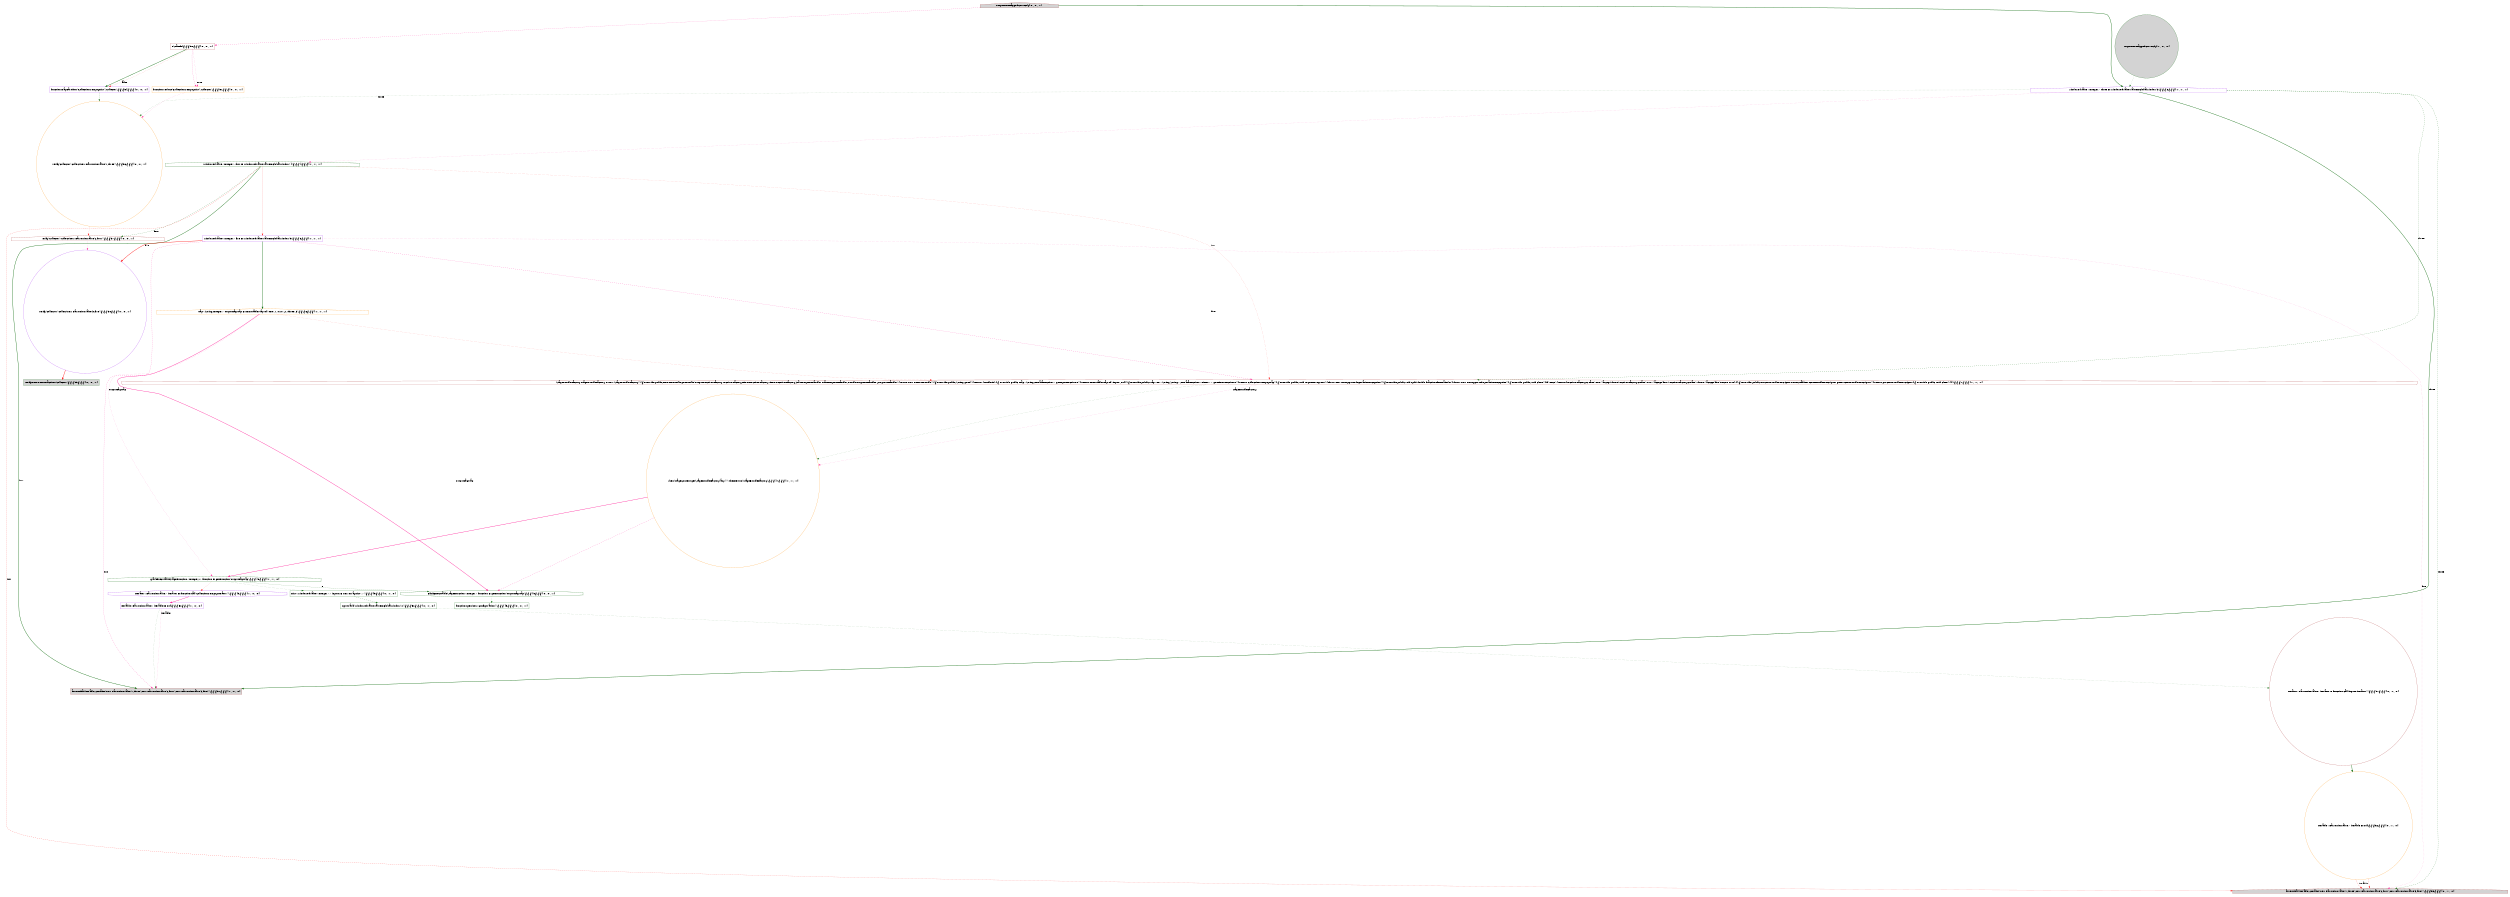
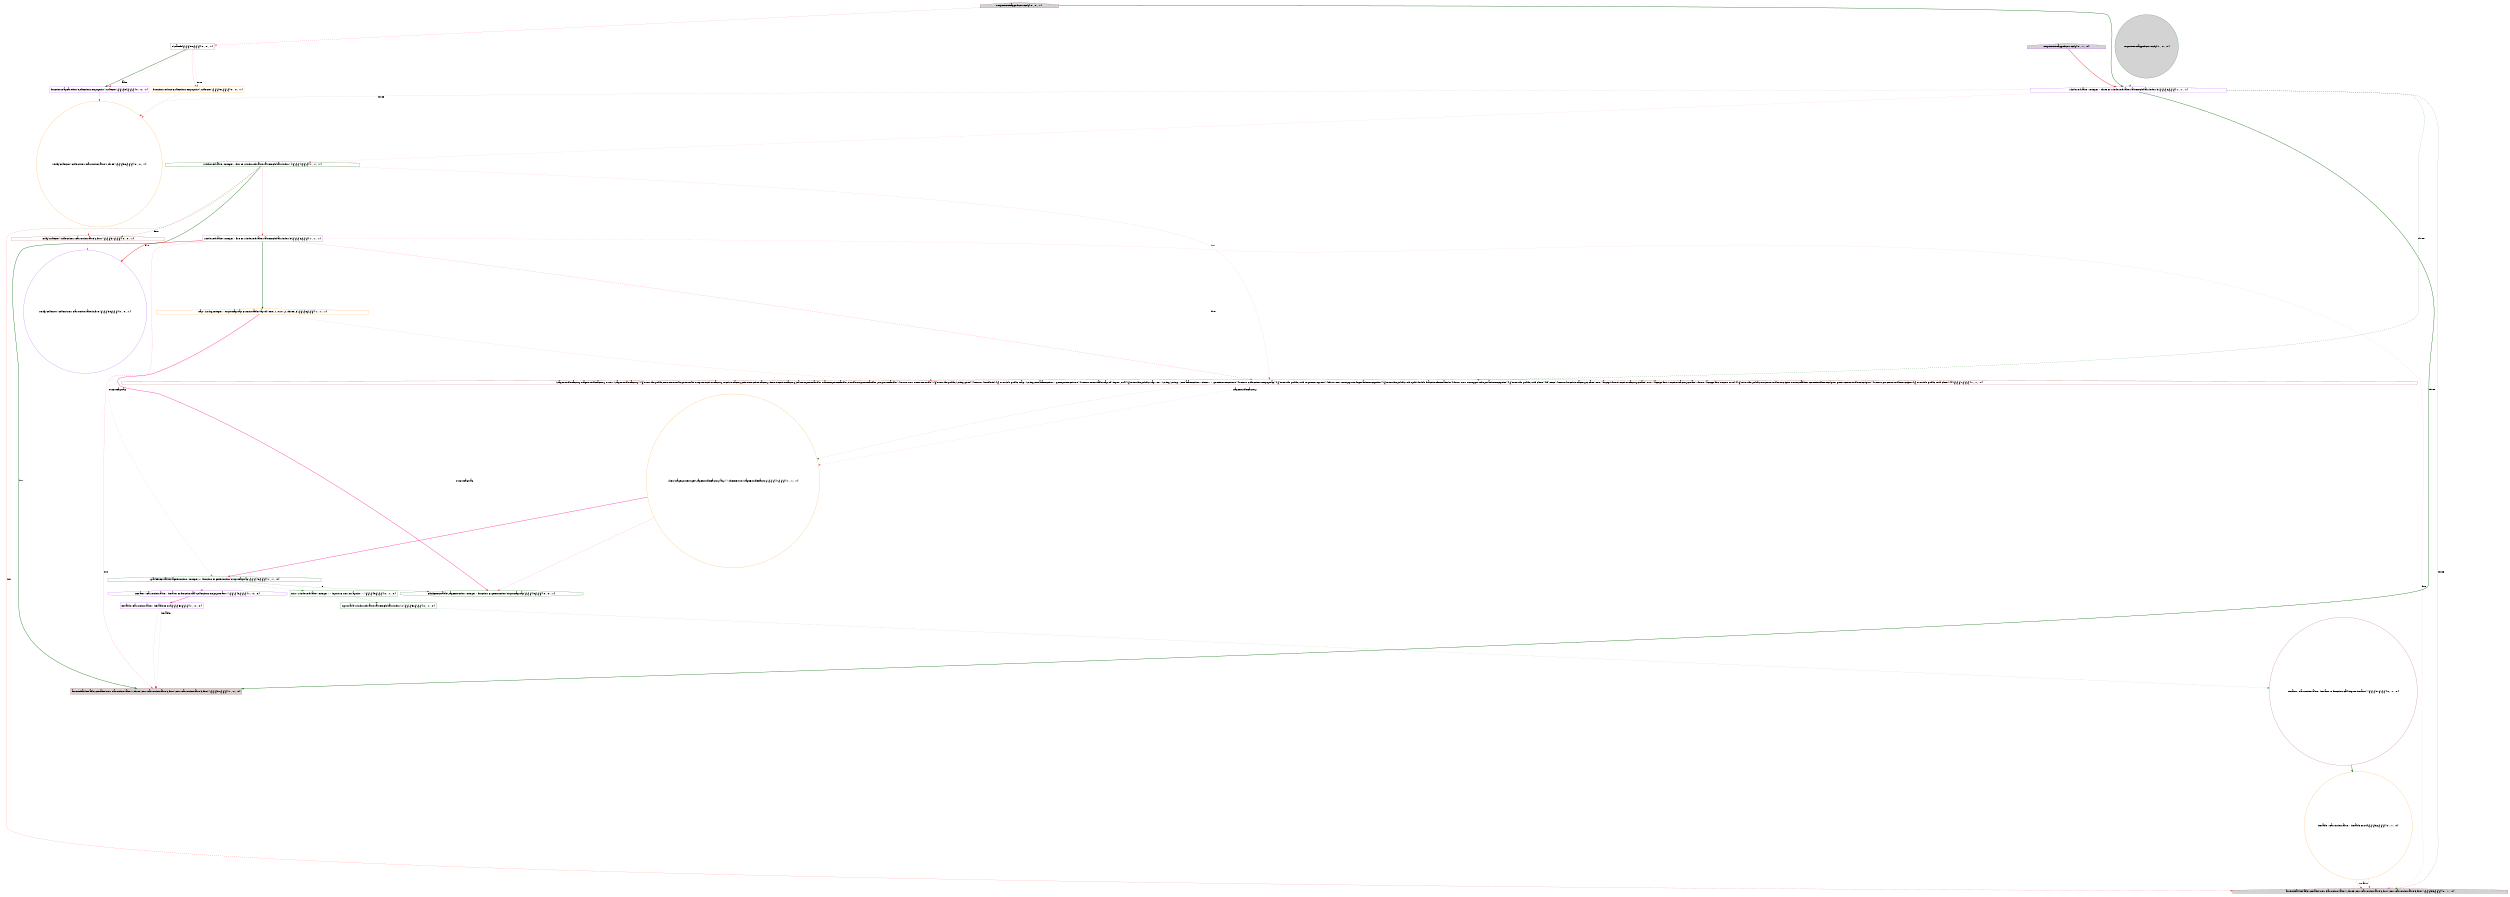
node "outputsAreTaggedCorrectly['0', '1', '0']": added
node "verifyNoMoreInteractions(collector)@@@59@@@['0', '0', '1']": removed
node "function.open(new Configuration())@@@49@@@['0', '0', '1']": removed
